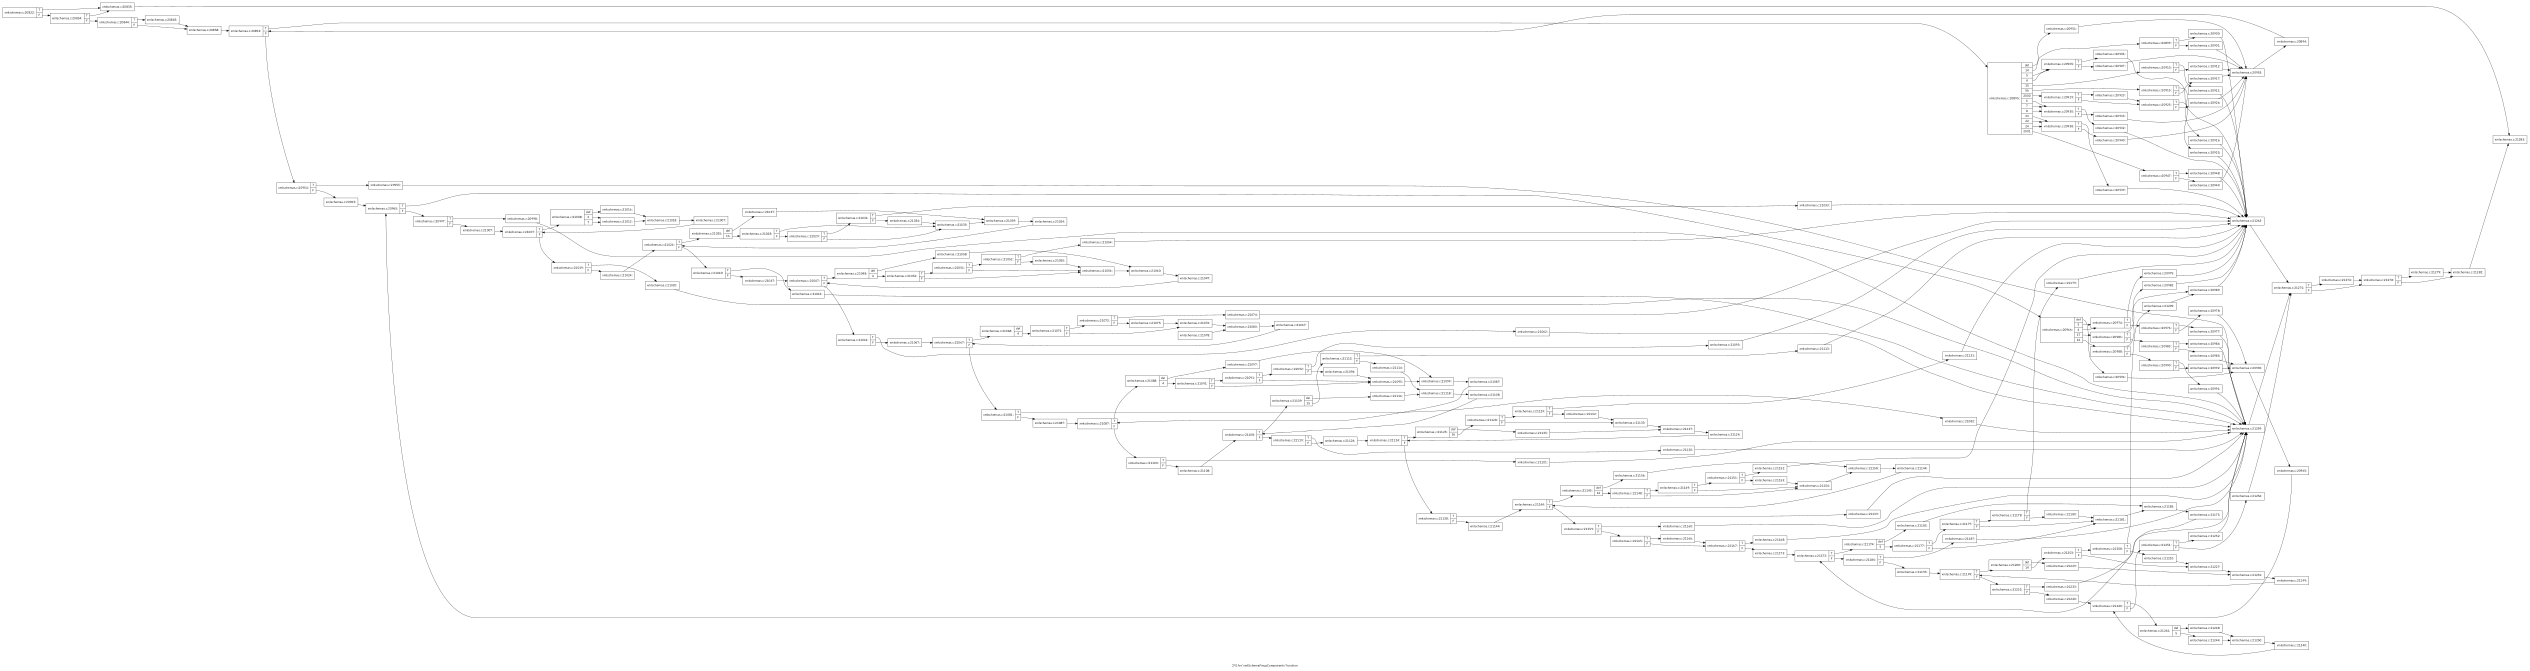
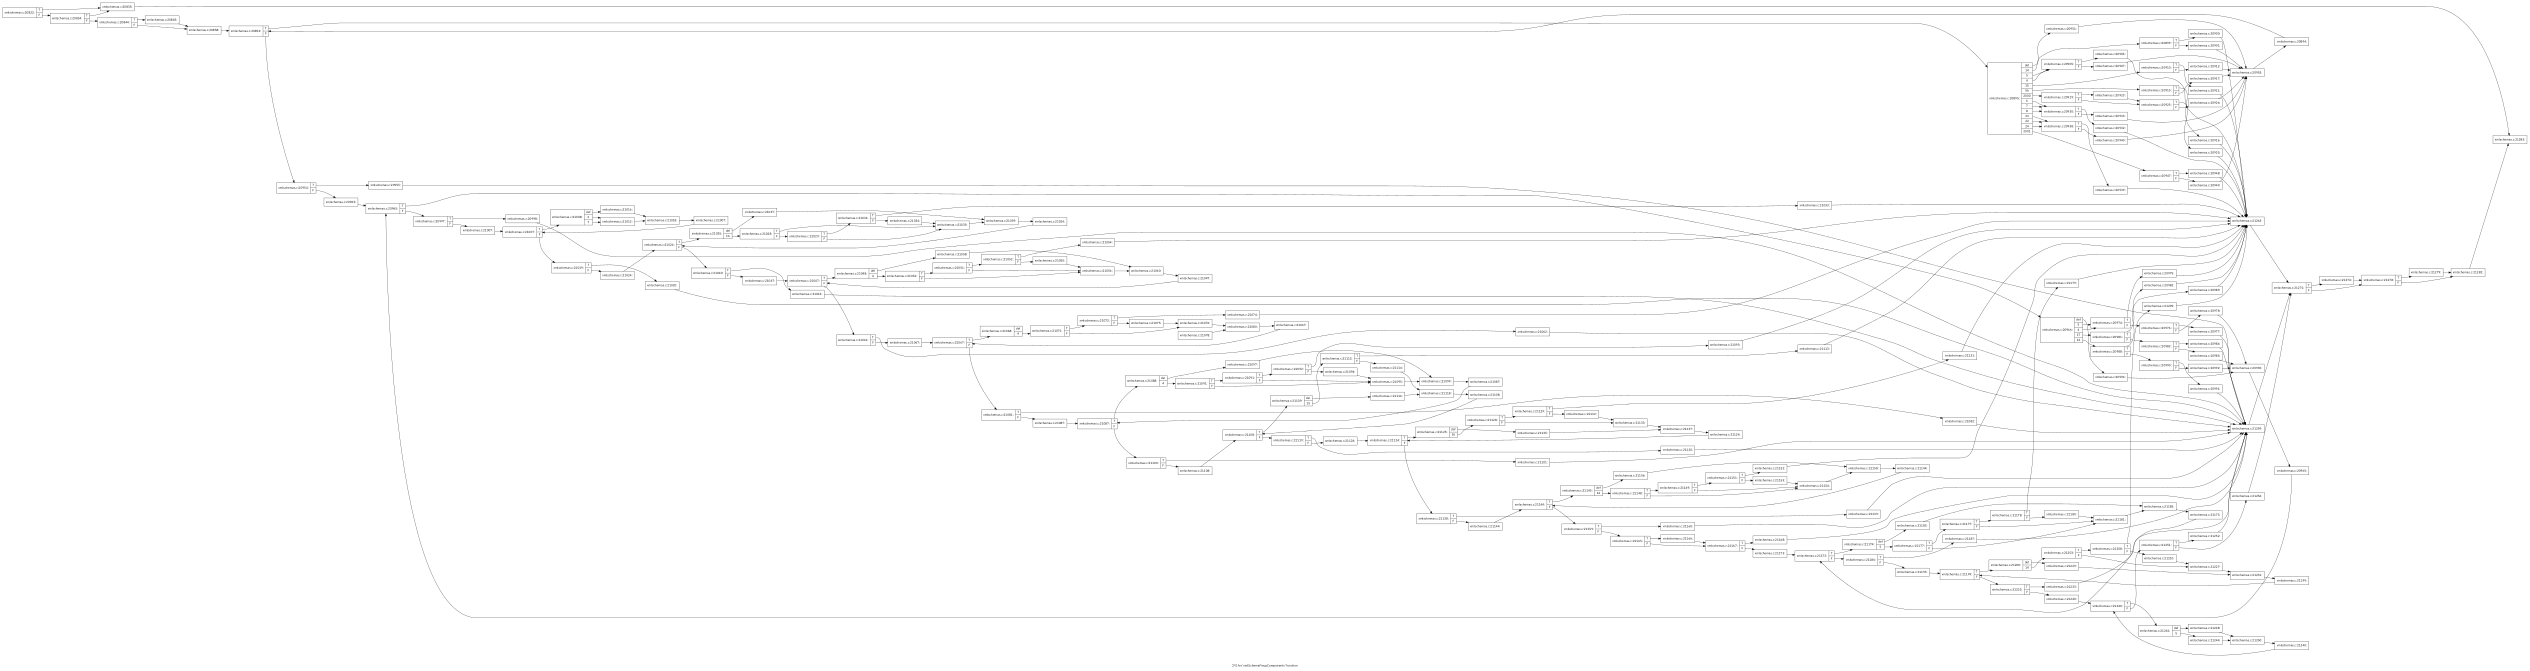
edge "xmlschemas.c:21209:" -> "xmlschemas.c:20989:": now "xmlschemas.c:21209:" -> "xmlschemas.c:21263:"
